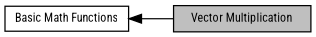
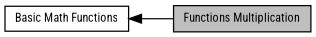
node "Vector Multiplication": label "Vector Multiplication" -> "Functions Multiplication"
